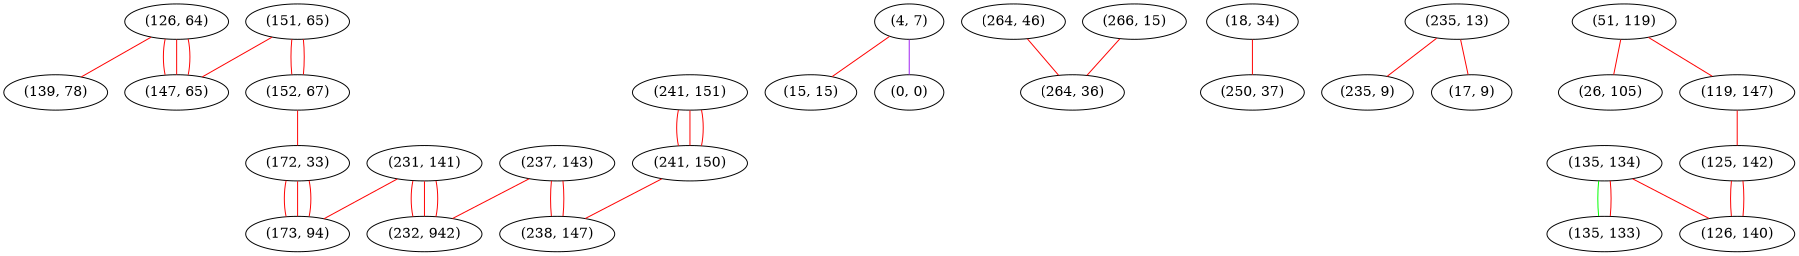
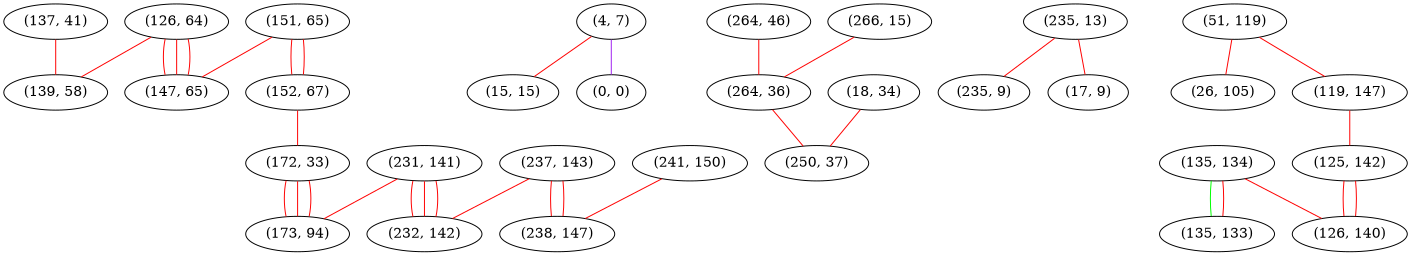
node "(137, 41)": added
node "(139, 78)": label "(139, 78)" -> "(139, 58)"
node "(241, 151)": removed
edge "(264, 36)" -- "(250, 37)": added
node "(232, 942)": label "(232, 942)" -> "(232, 142)"
